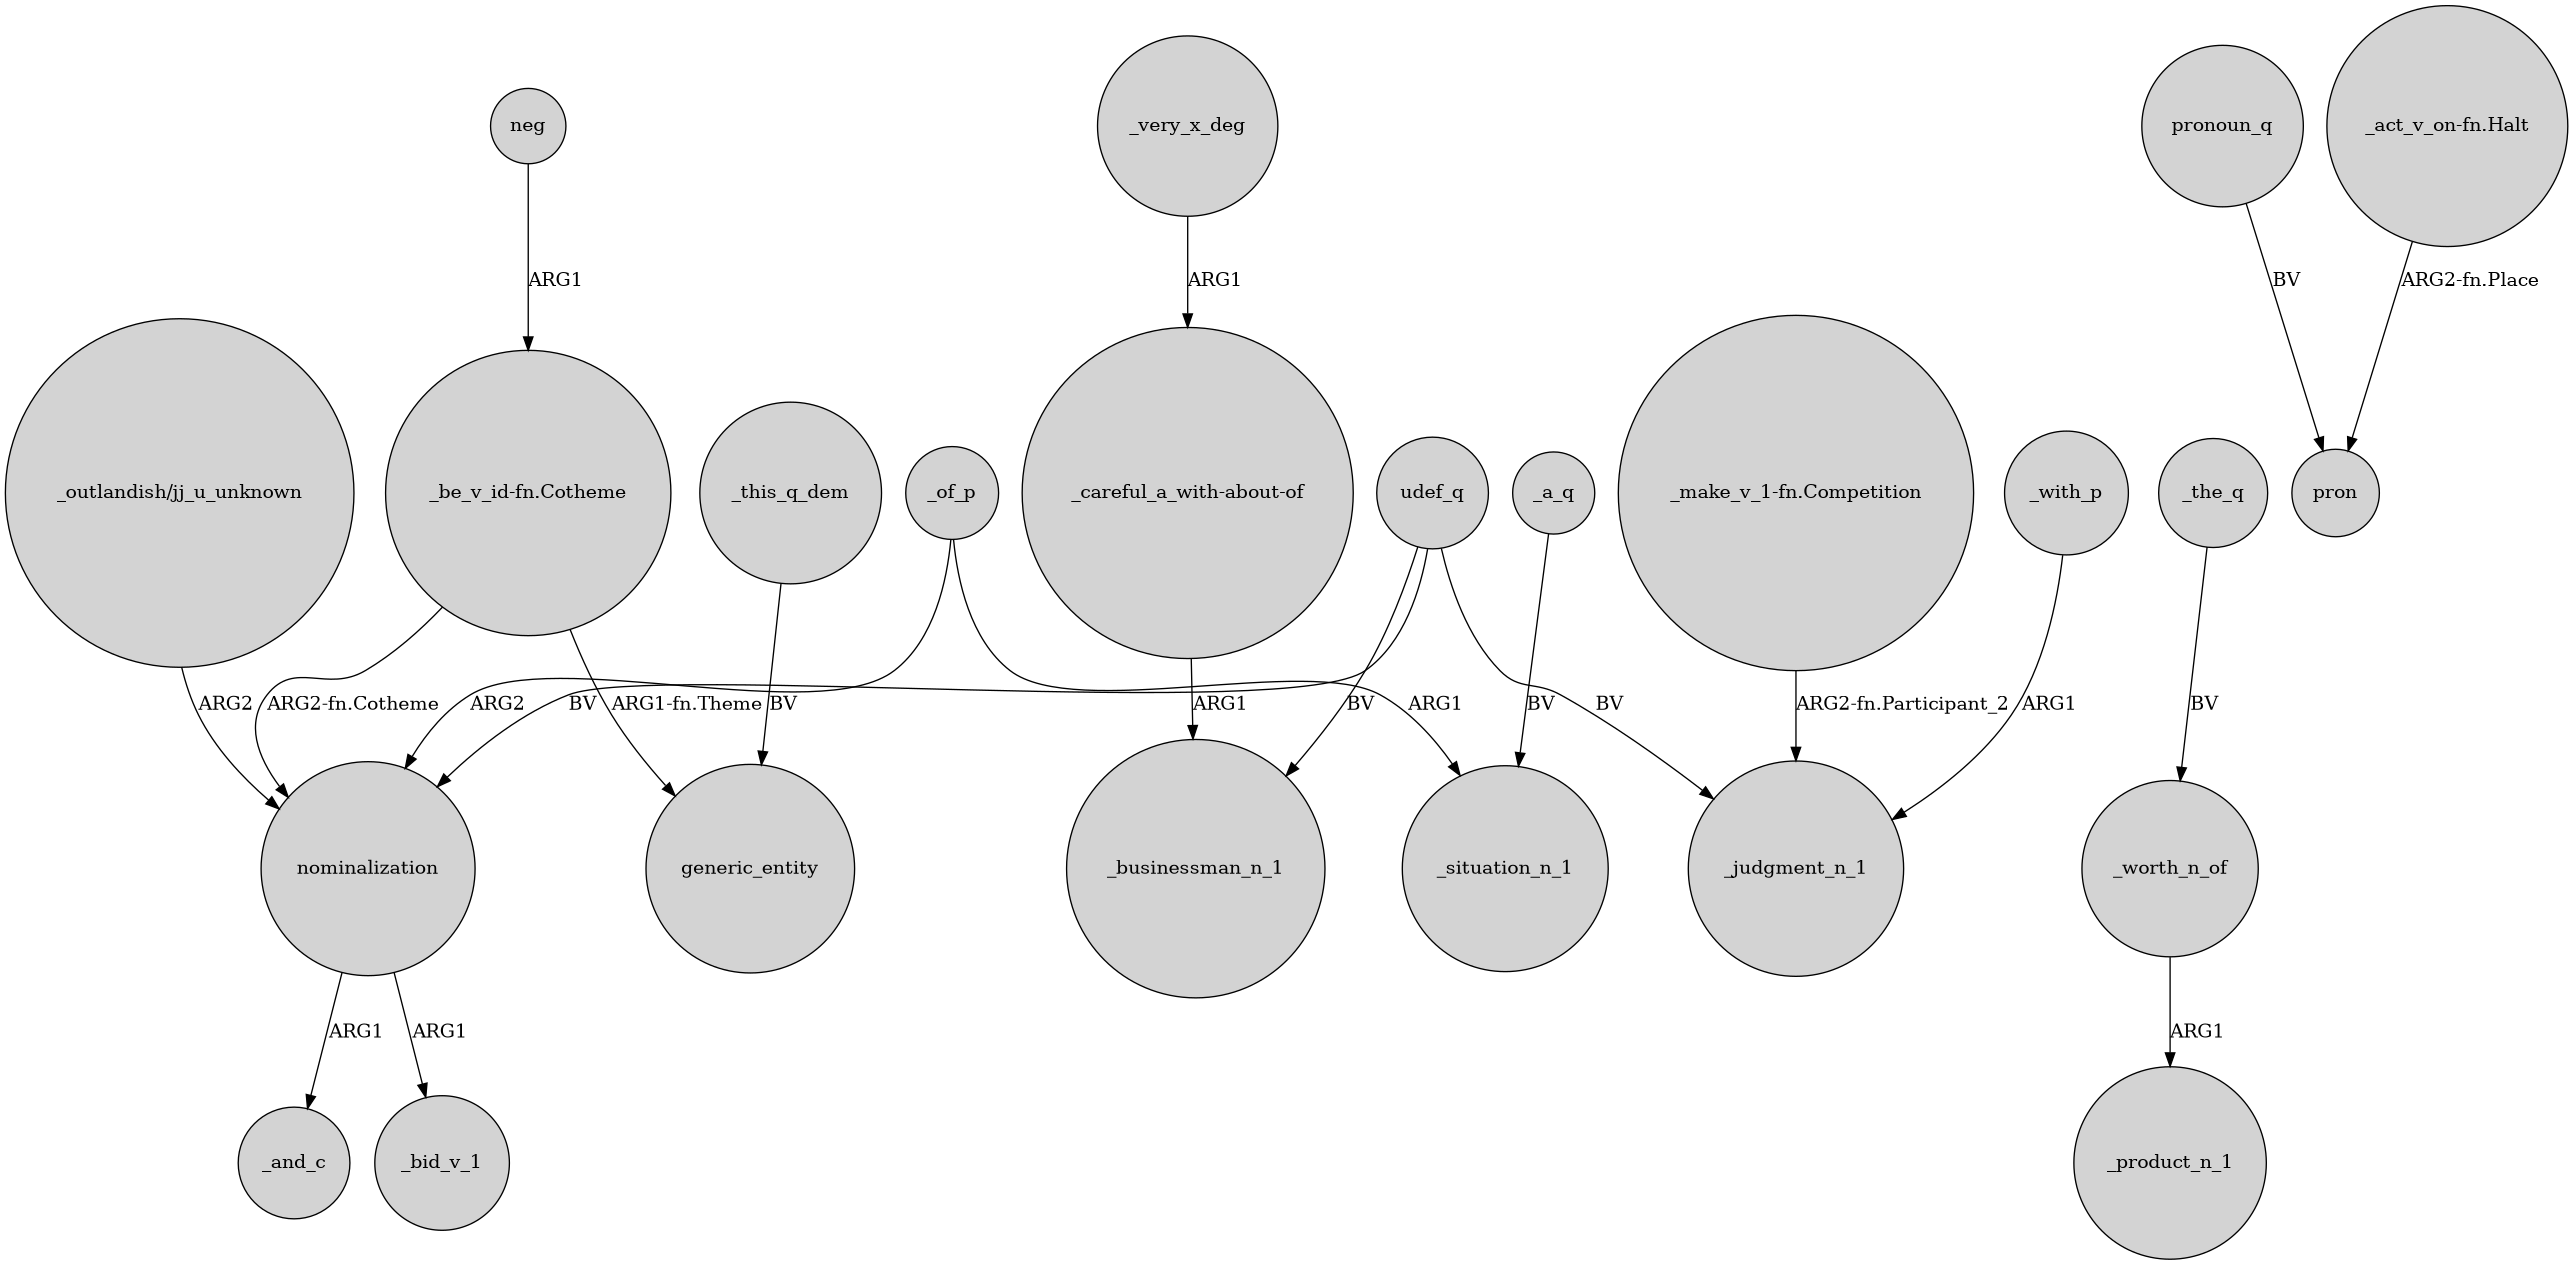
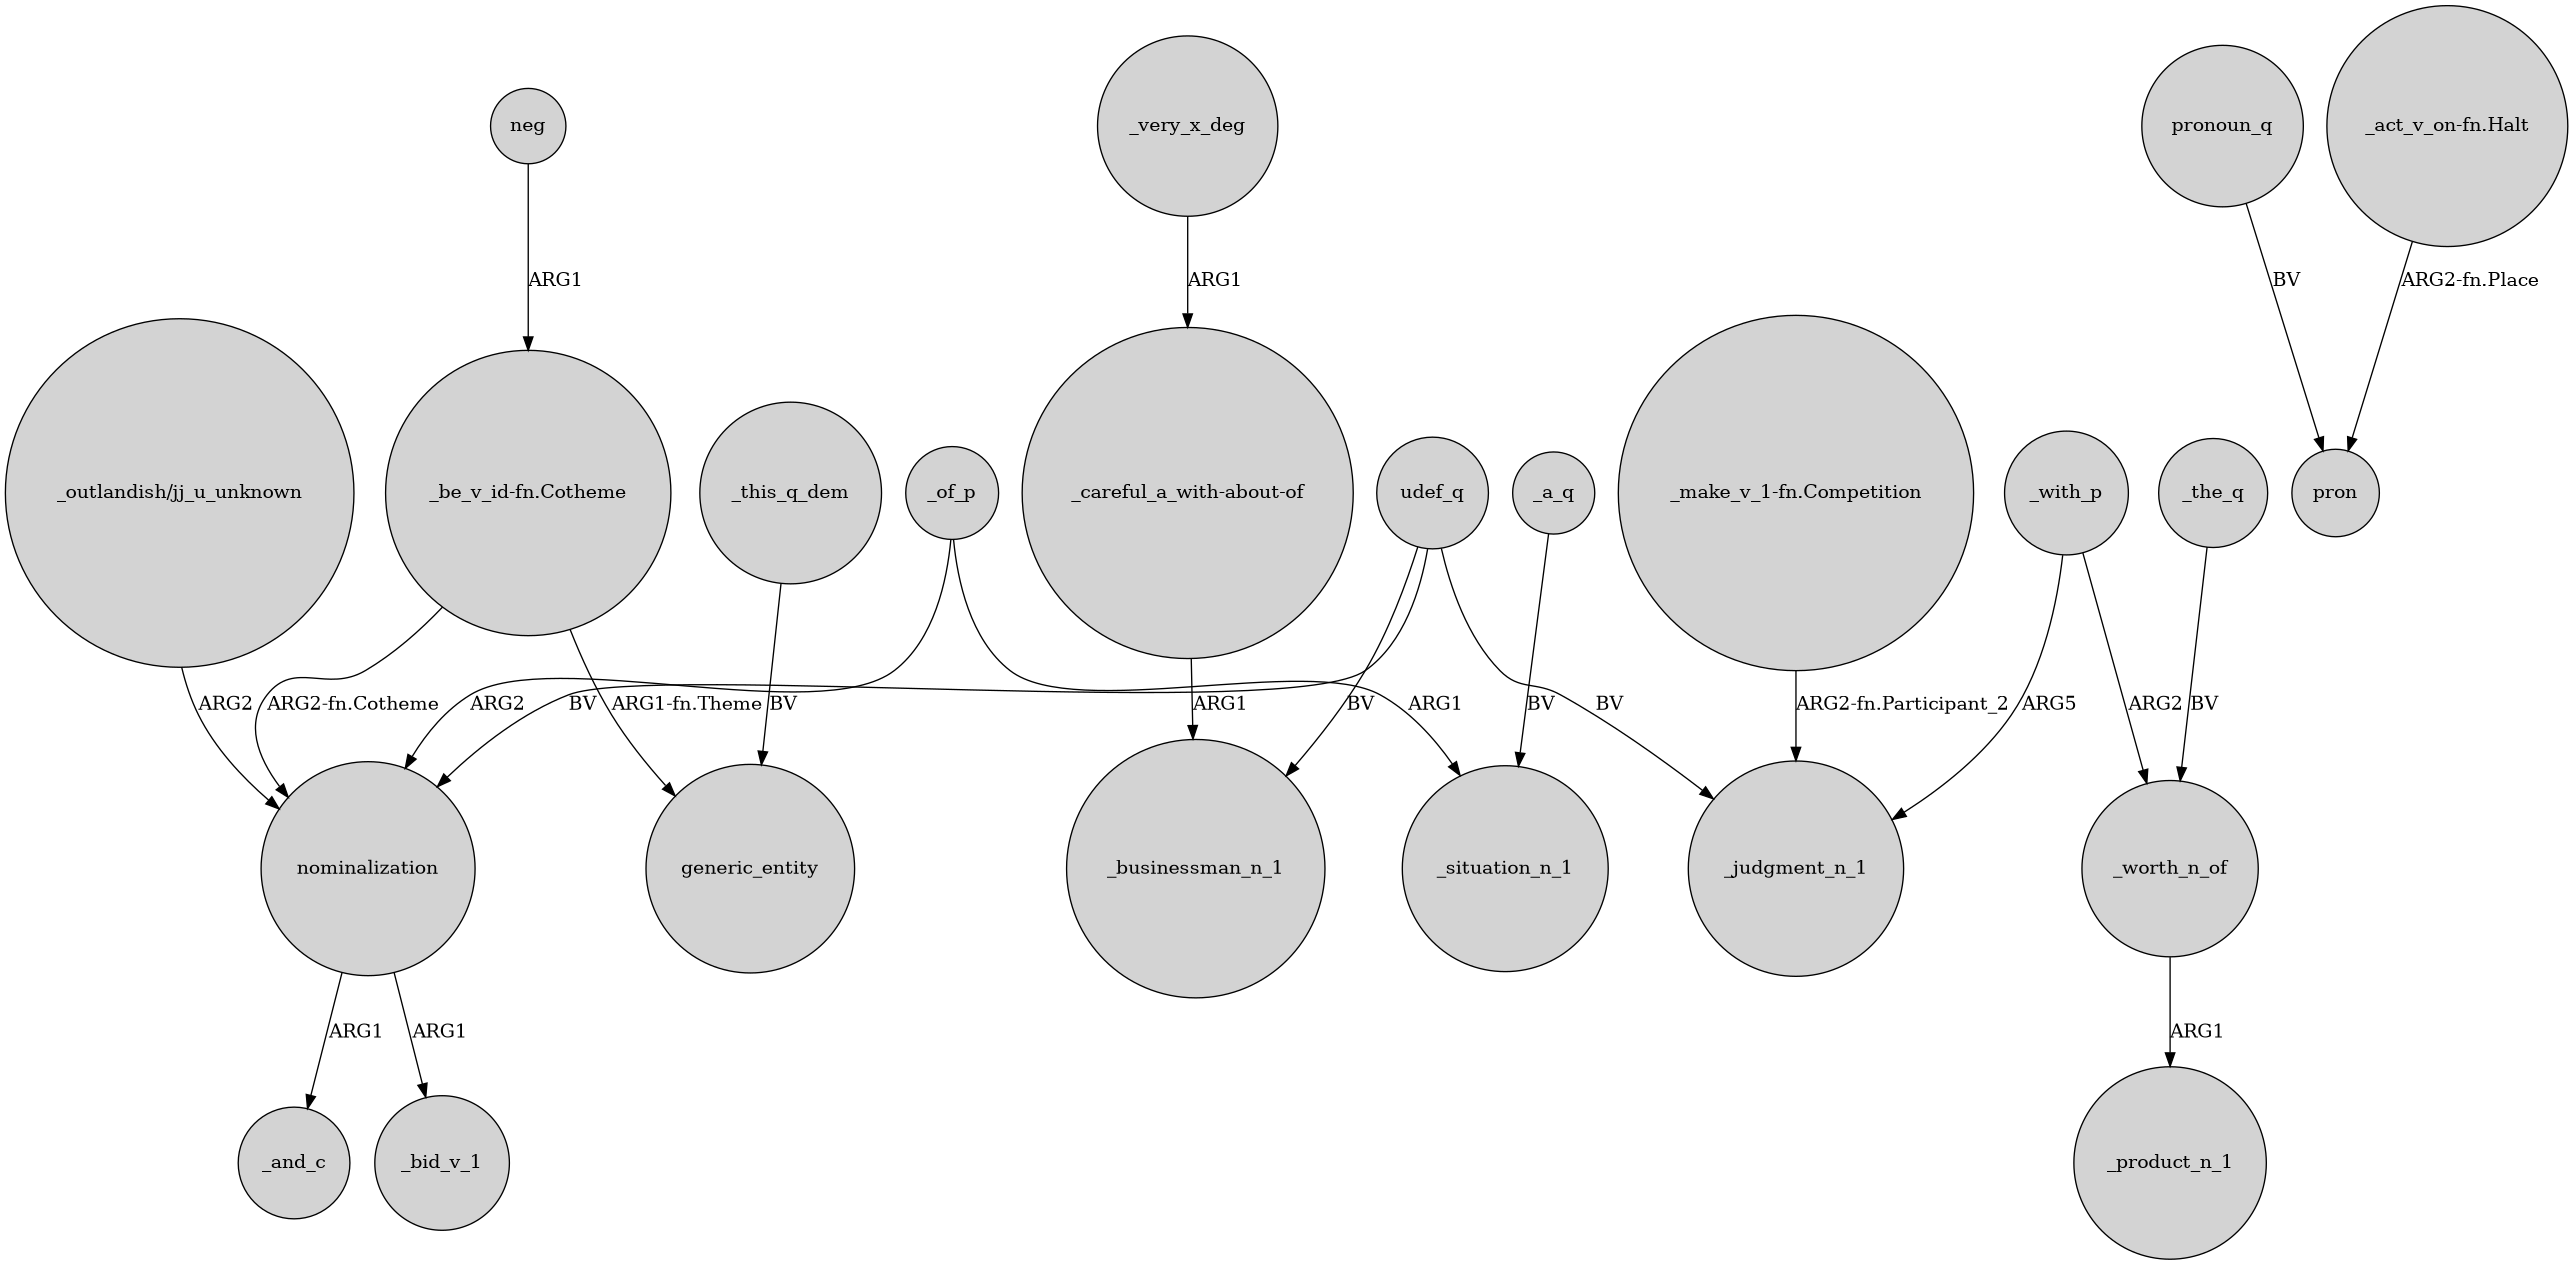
edge "_with_p" -> "_worth_n_of": added, label "ARG2"
edge "_with_p" -> "_judgment_n_1": label "ARG1" -> "ARG5"
